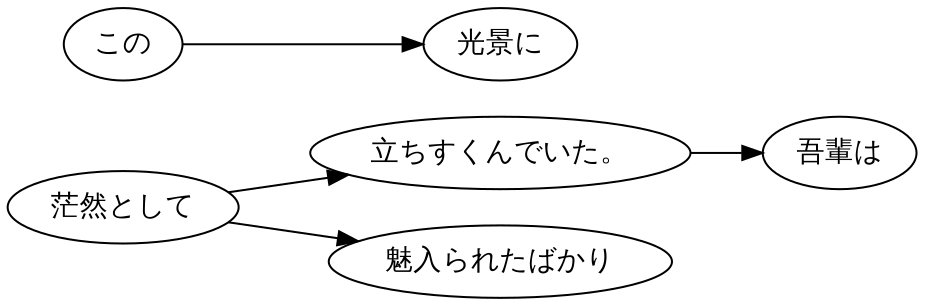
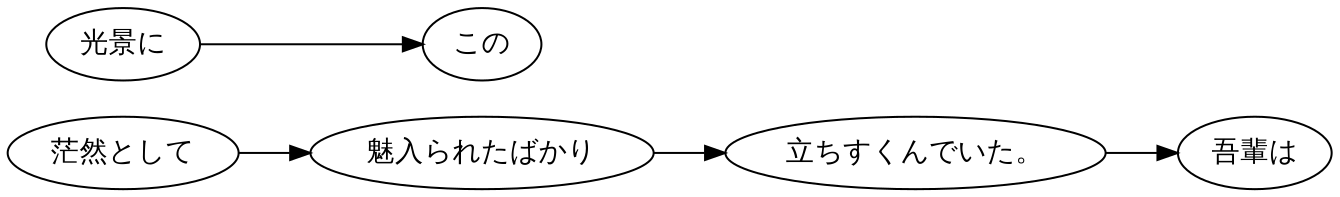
edge "この" -> "光景に": reversed
edge "茫然として" -> "立ちすくんでいた。": now "魅入られたばかり" -> "立ちすくんでいた。"
